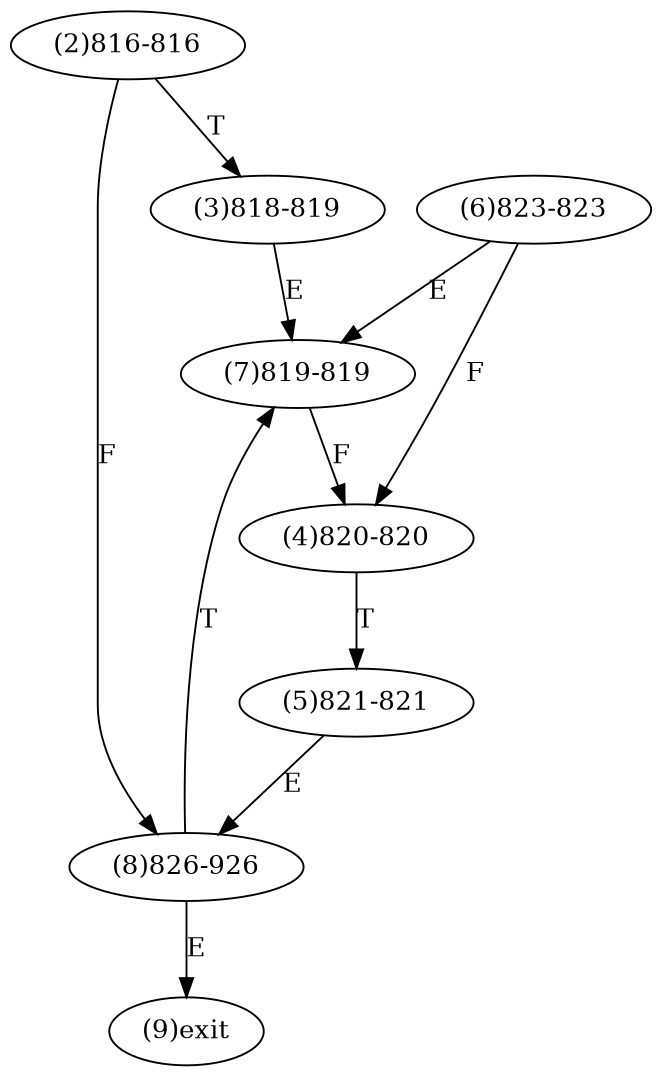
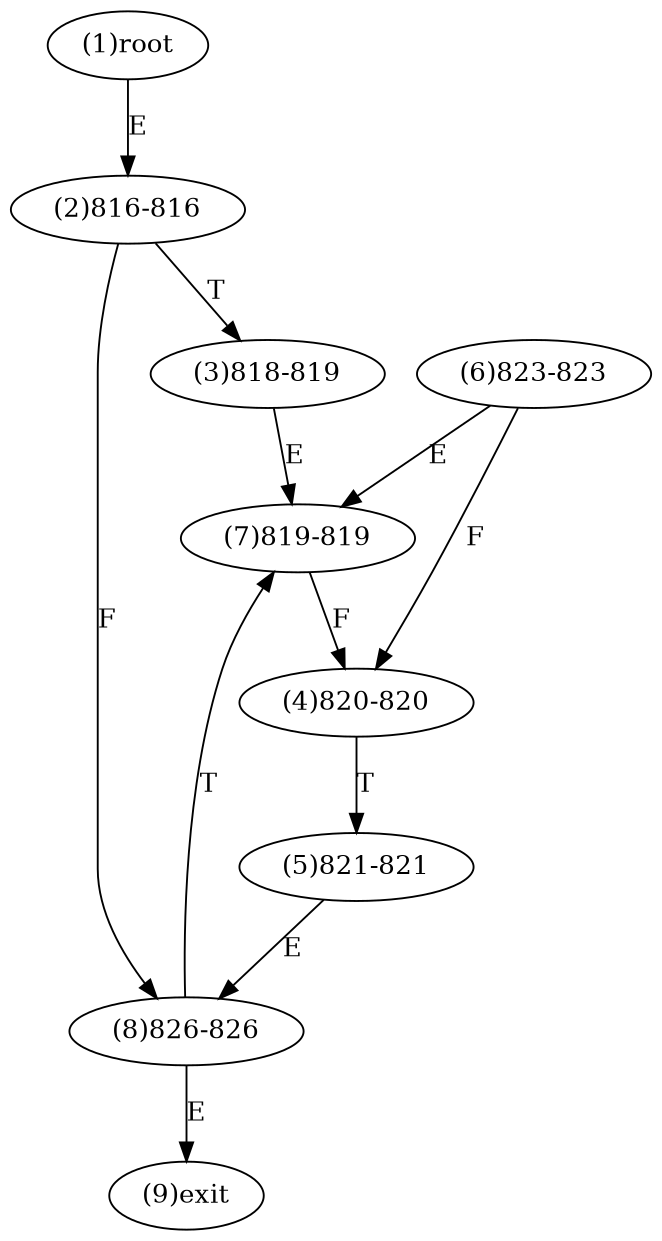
node "(1)root": added
node "(8)826-926": label "(8)826-926" -> "(8)826-826"
